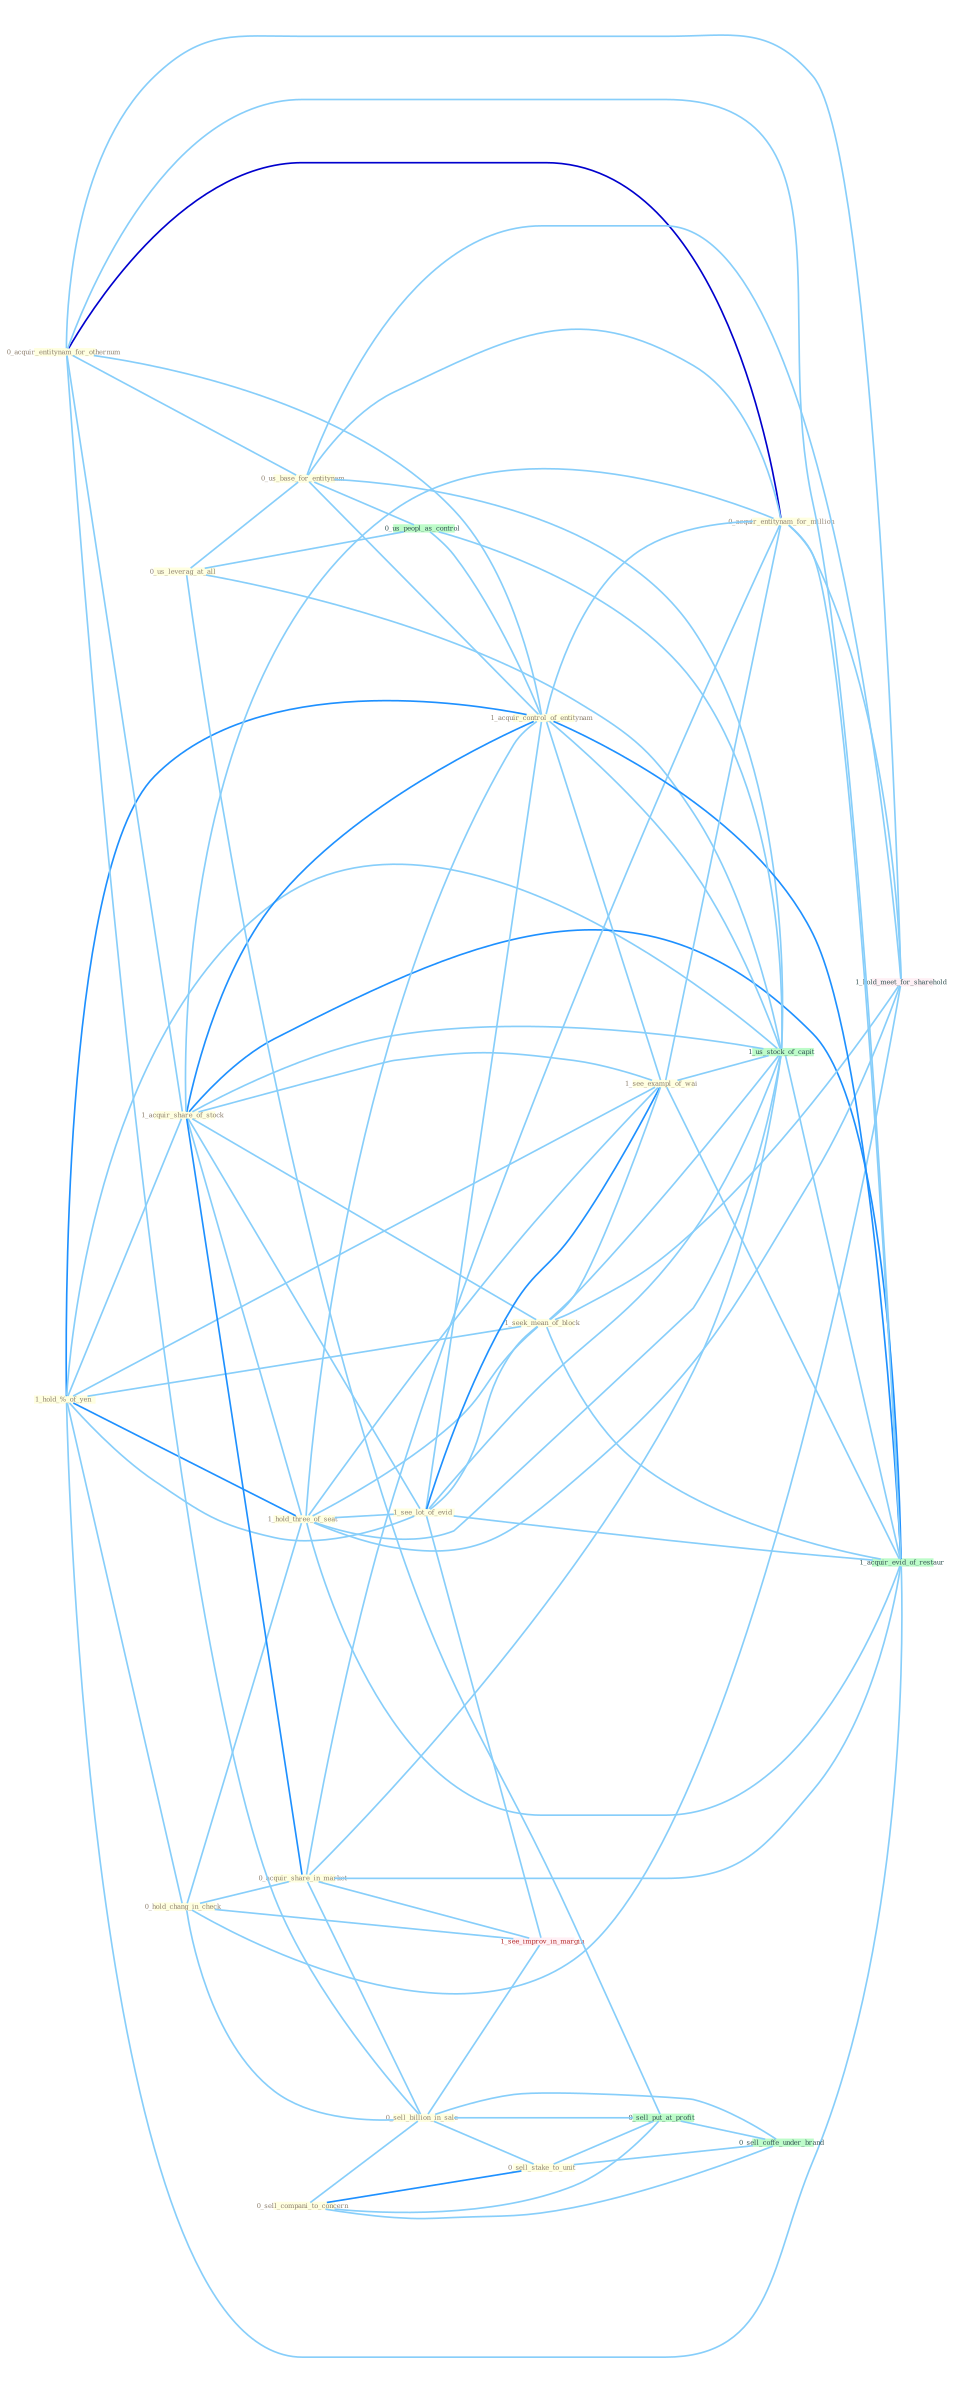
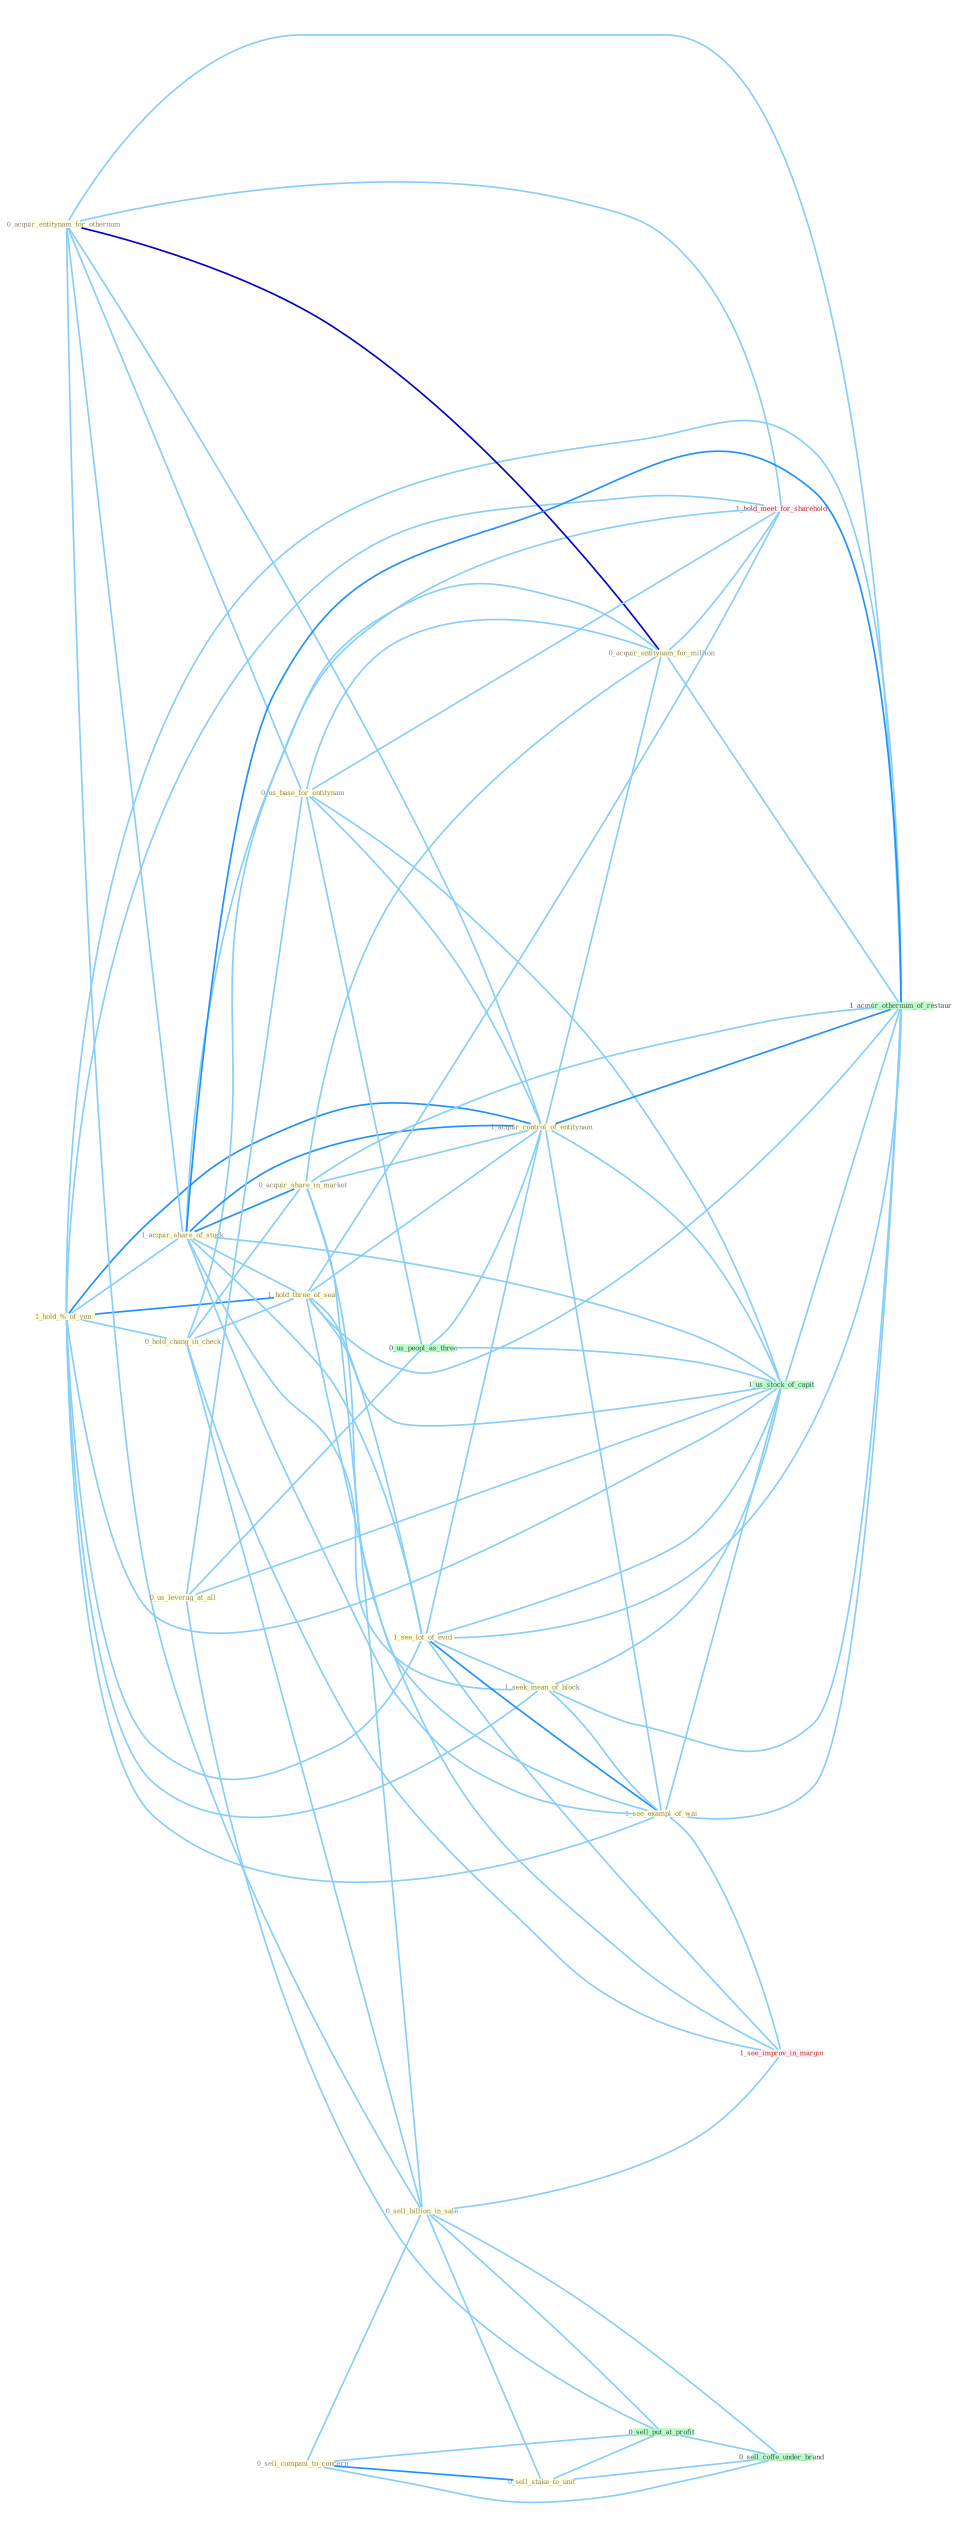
node "0_us_peopl_as_control": label "0_us_peopl_as_control" -> "0_us_peopl_as_three"
edge "0_acquir_entitynam_for_million" -- "1_see_exampl_of_wai": now "1_see_improv_in_margin" -- "1_see_exampl_of_wai"
node "1_hold_meet_for_sharehold": fontcolor #2f4f4f -> #b22222
edge "1_hold_meet_for_sharehold" -- "1_seek_mean_of_block": now "1_hold_meet_for_sharehold" -- "1_hold_%_of_yen"
edge "1_seek_mean_of_block" -- "1_hold_three_of_seat": removed
edge "1_us_stock_of_capit" -- "0_acquir_share_in_market": now "1_acquir_control_of_entitynam" -- "0_acquir_share_in_market"
node "1_acquir_evid_of_restaur": label "1_acquir_evid_of_restaur" -> "1_acquir_othernum_of_restaur"
